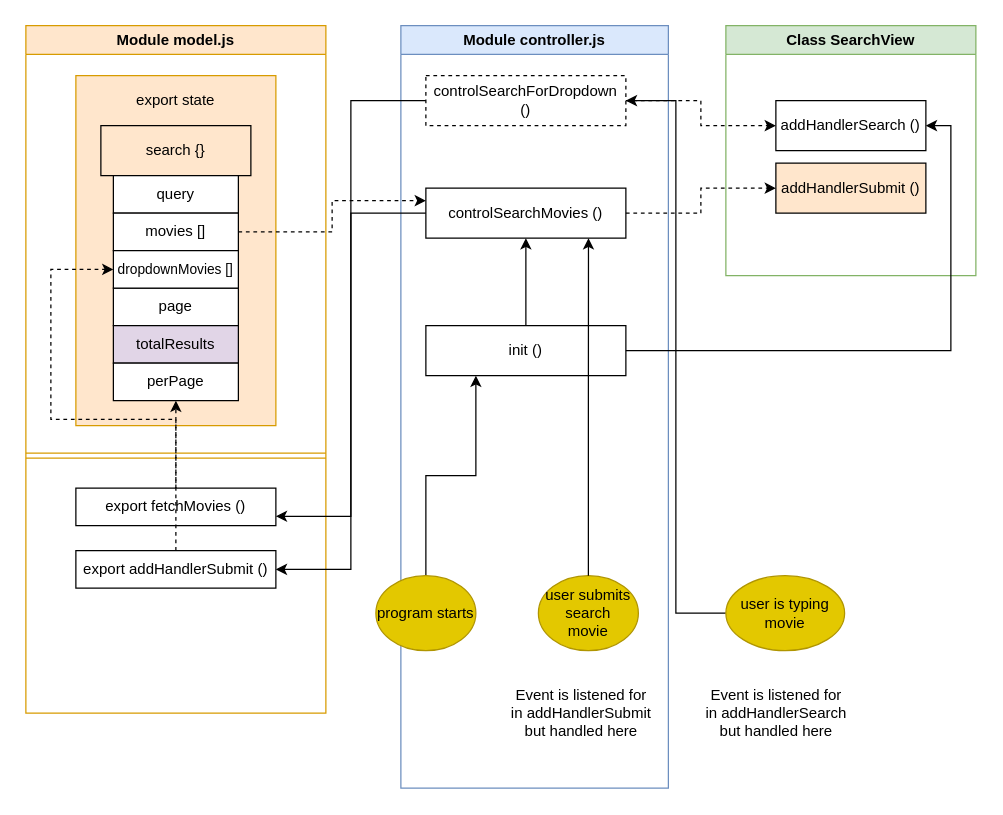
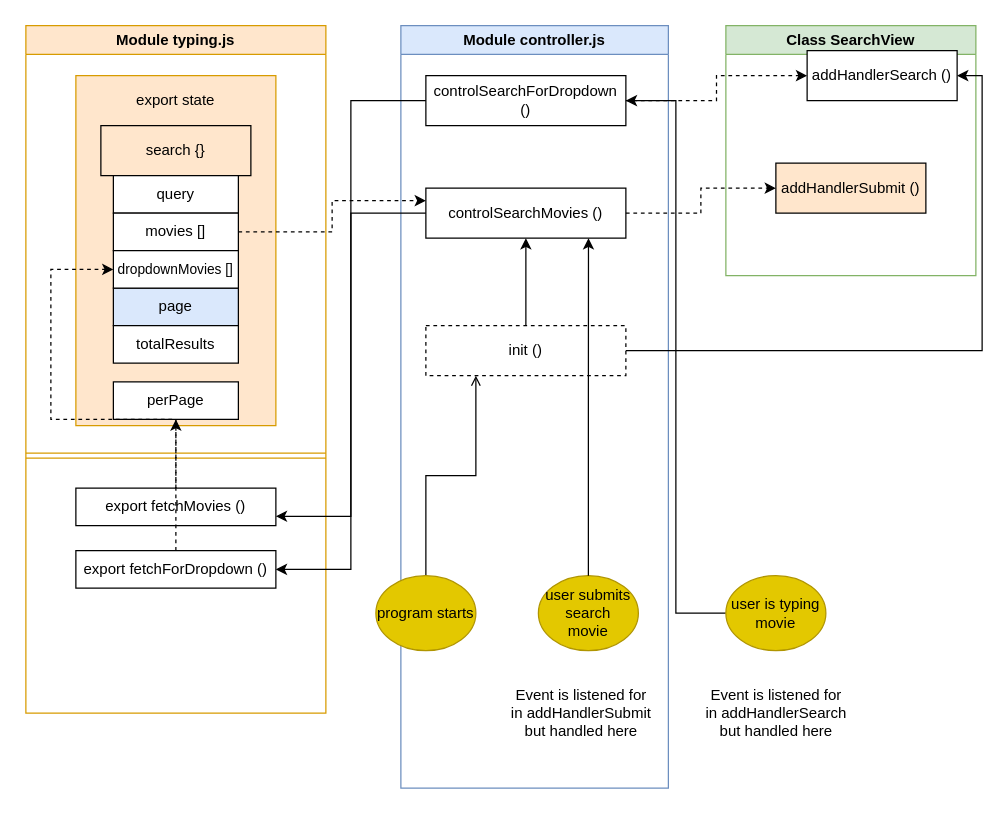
node "Module model.js": label "Module model.js" -> "Module typing.js"
node "controlSearchForDropdown ()": style dashed -> solid
node "addHandlerSearch ()": moved (851, 126) -> (882, 76)
node "page": fillcolor #ffffff -> #dae8fc
node "totalResults": fillcolor #e1d5e7 -> #ffffff
node "init ()": style solid -> dashed
node "perPage": moved (176, 382) -> (176, 401)
edge "program starts" -> "init ()": arrowhead classic -> open
node "export addHandlerSubmit ()": label "export addHandlerSubmit ()" -> "export fetchForDropdown ()"
node "user is typing movie": size 119x75 -> 100x75
